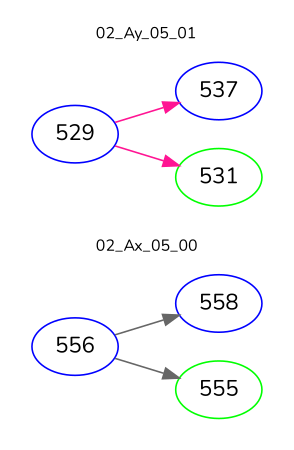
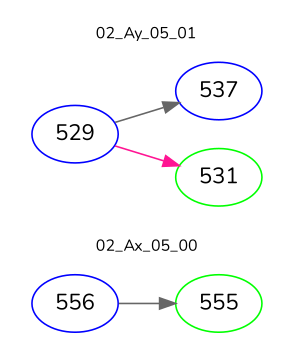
edge "529" -> "537": color deeppink -> gray40
node "558": removed
